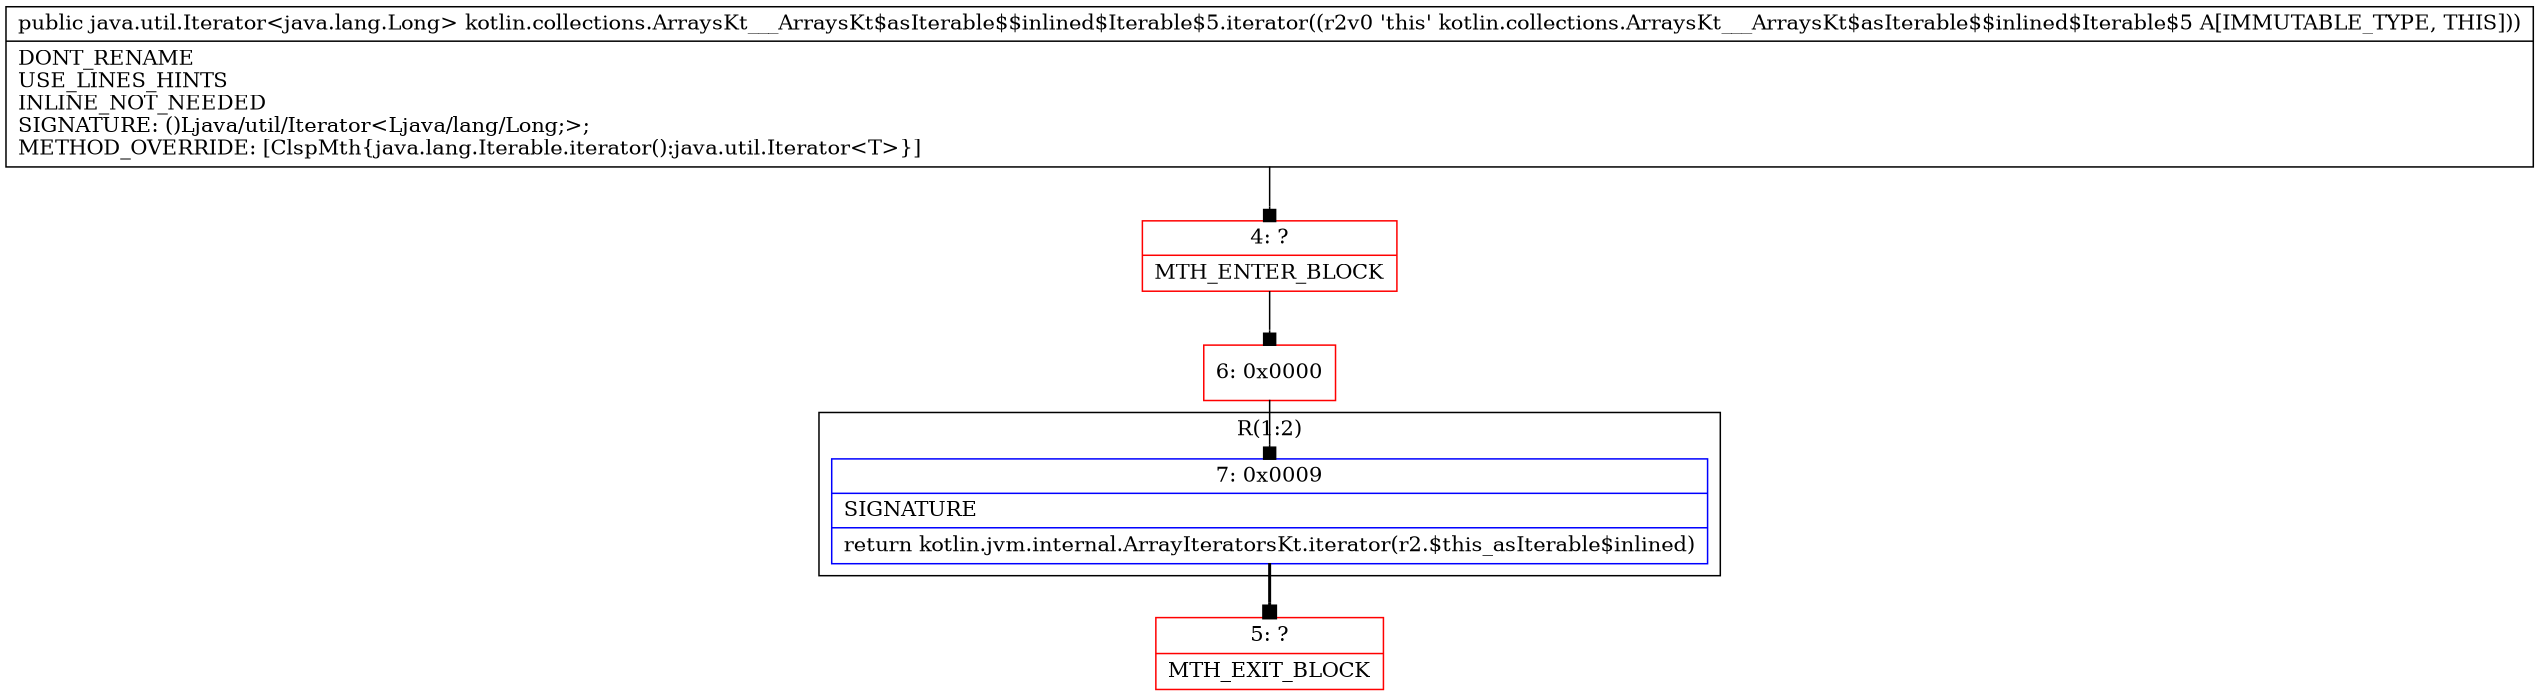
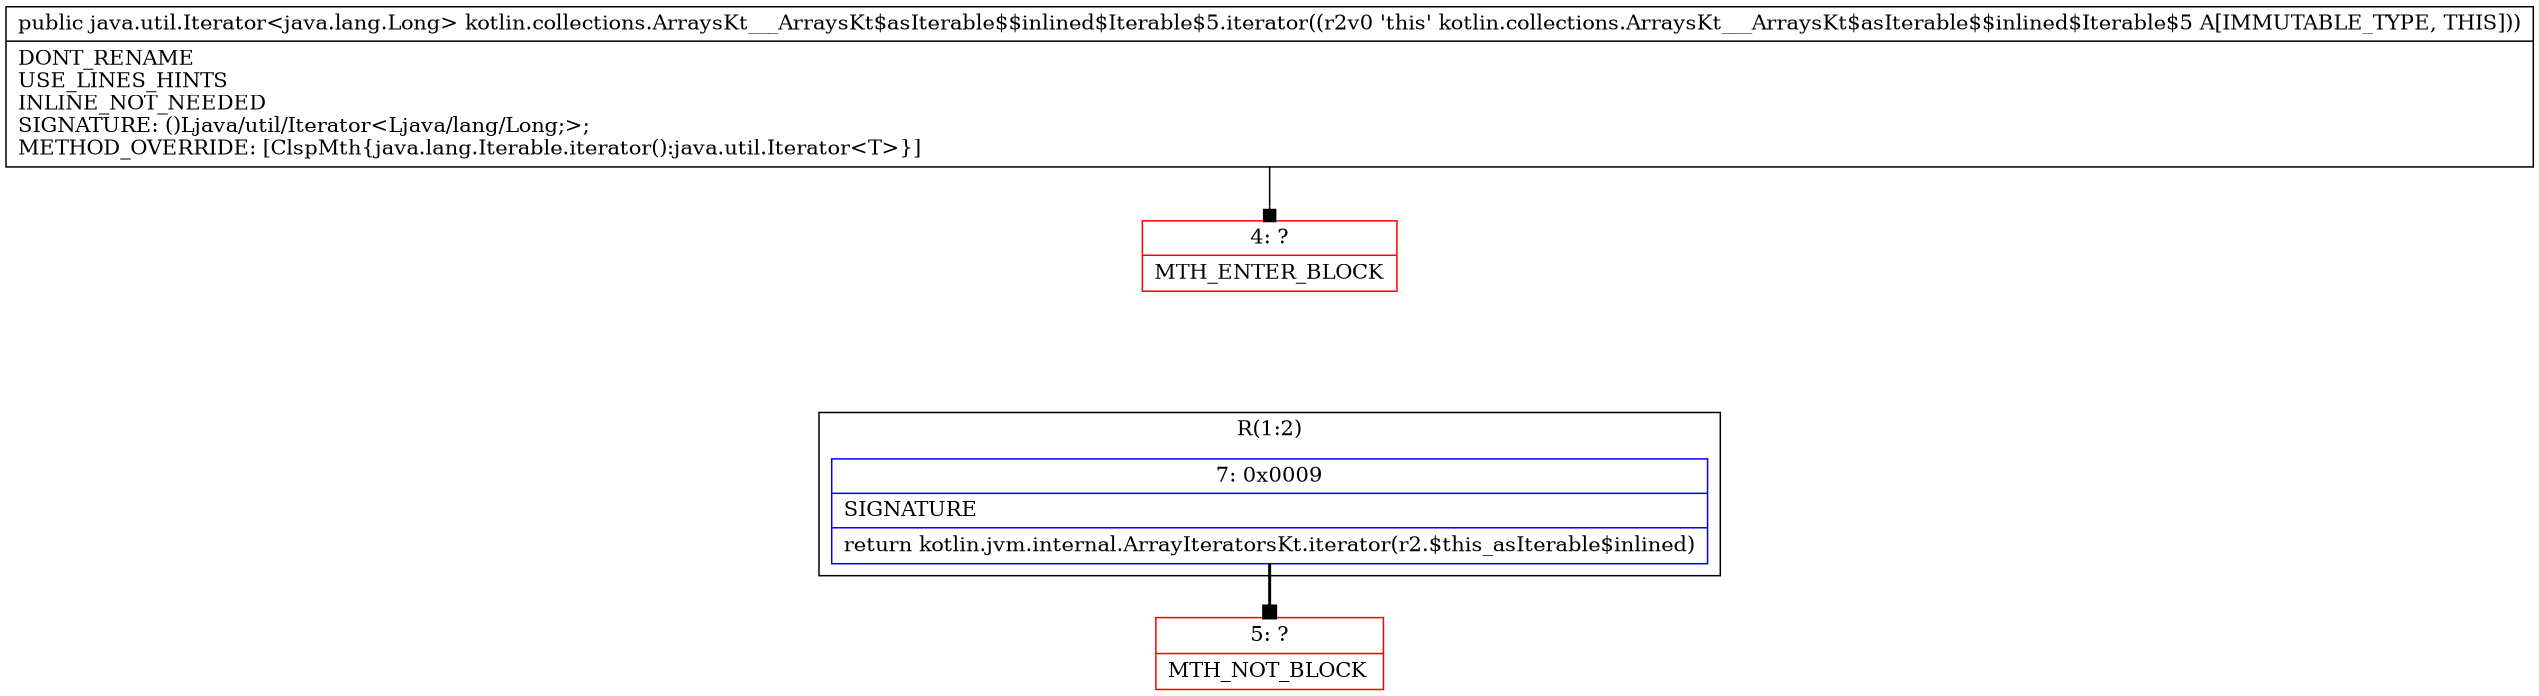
node "6: 0x0000": removed
node "5: ?": text "MTH_EXIT_BLOCK" -> "MTH_NOT_BLOCK"
